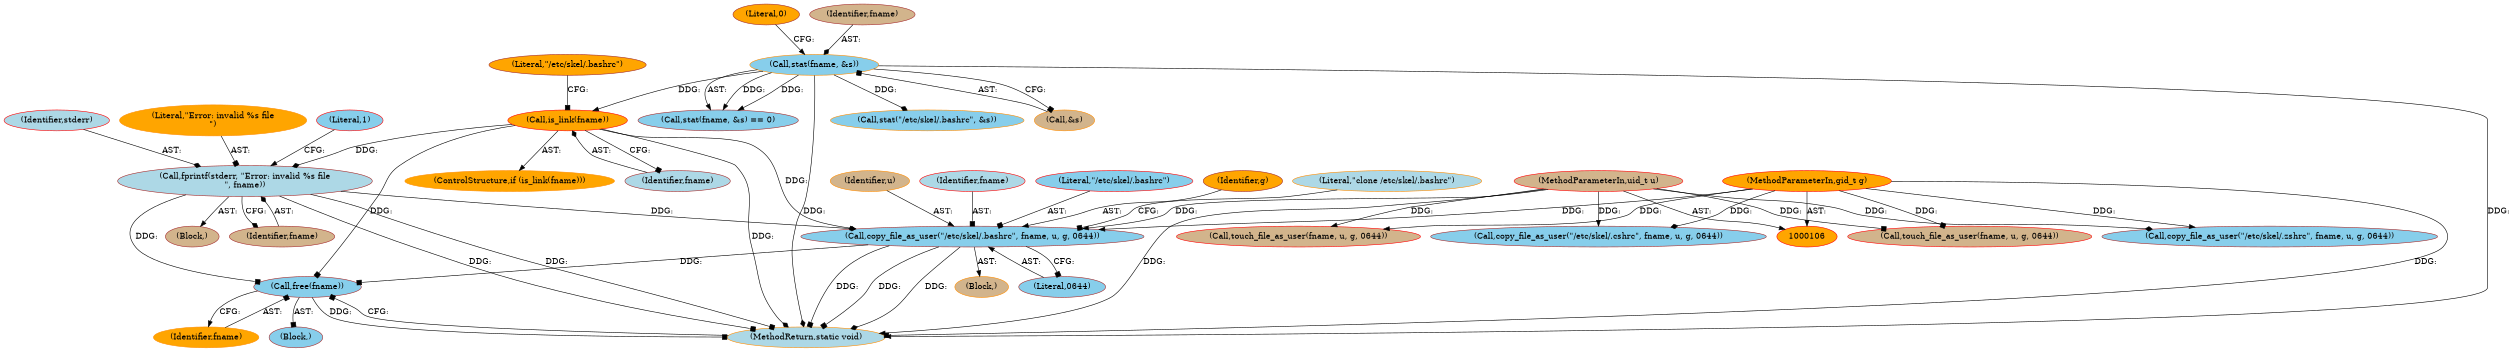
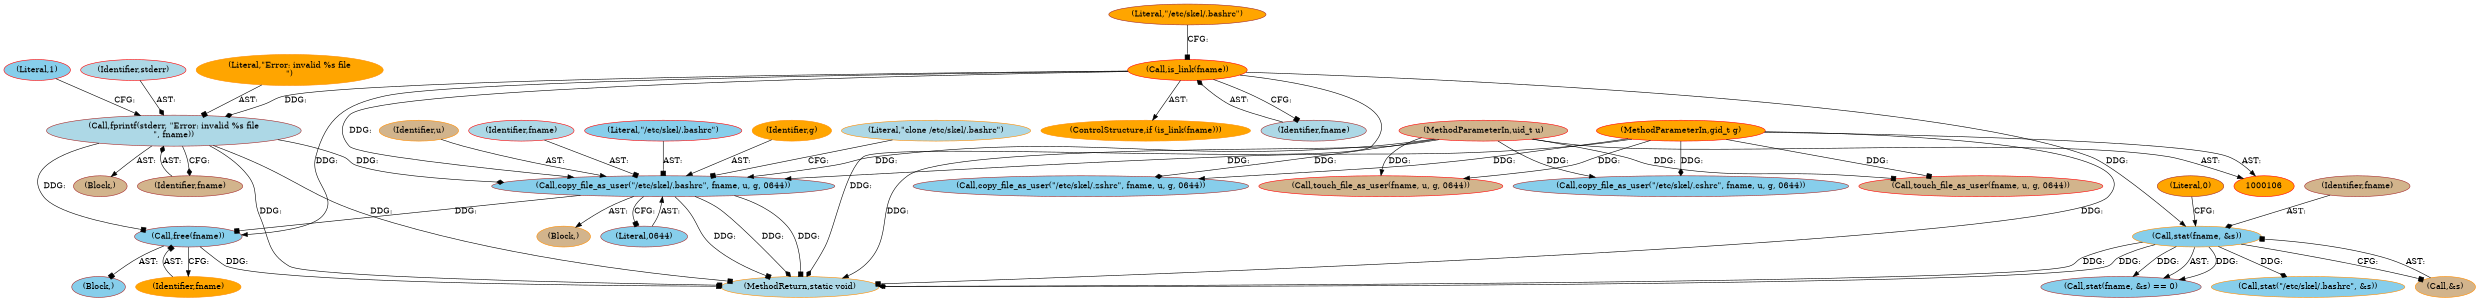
edge "(Call,stat(fname, &s))" -> "(Call,is_link(fname))": reversed
edge "(Call,is_link(fname))" -> "(Call,free(fname))": arrowhead box -> normal
node "(Identifier,g)": color brown -> darkorange
edge "(MethodReturn,static void)" -> "(Call,free(fname))": removed, label "CFG:"
